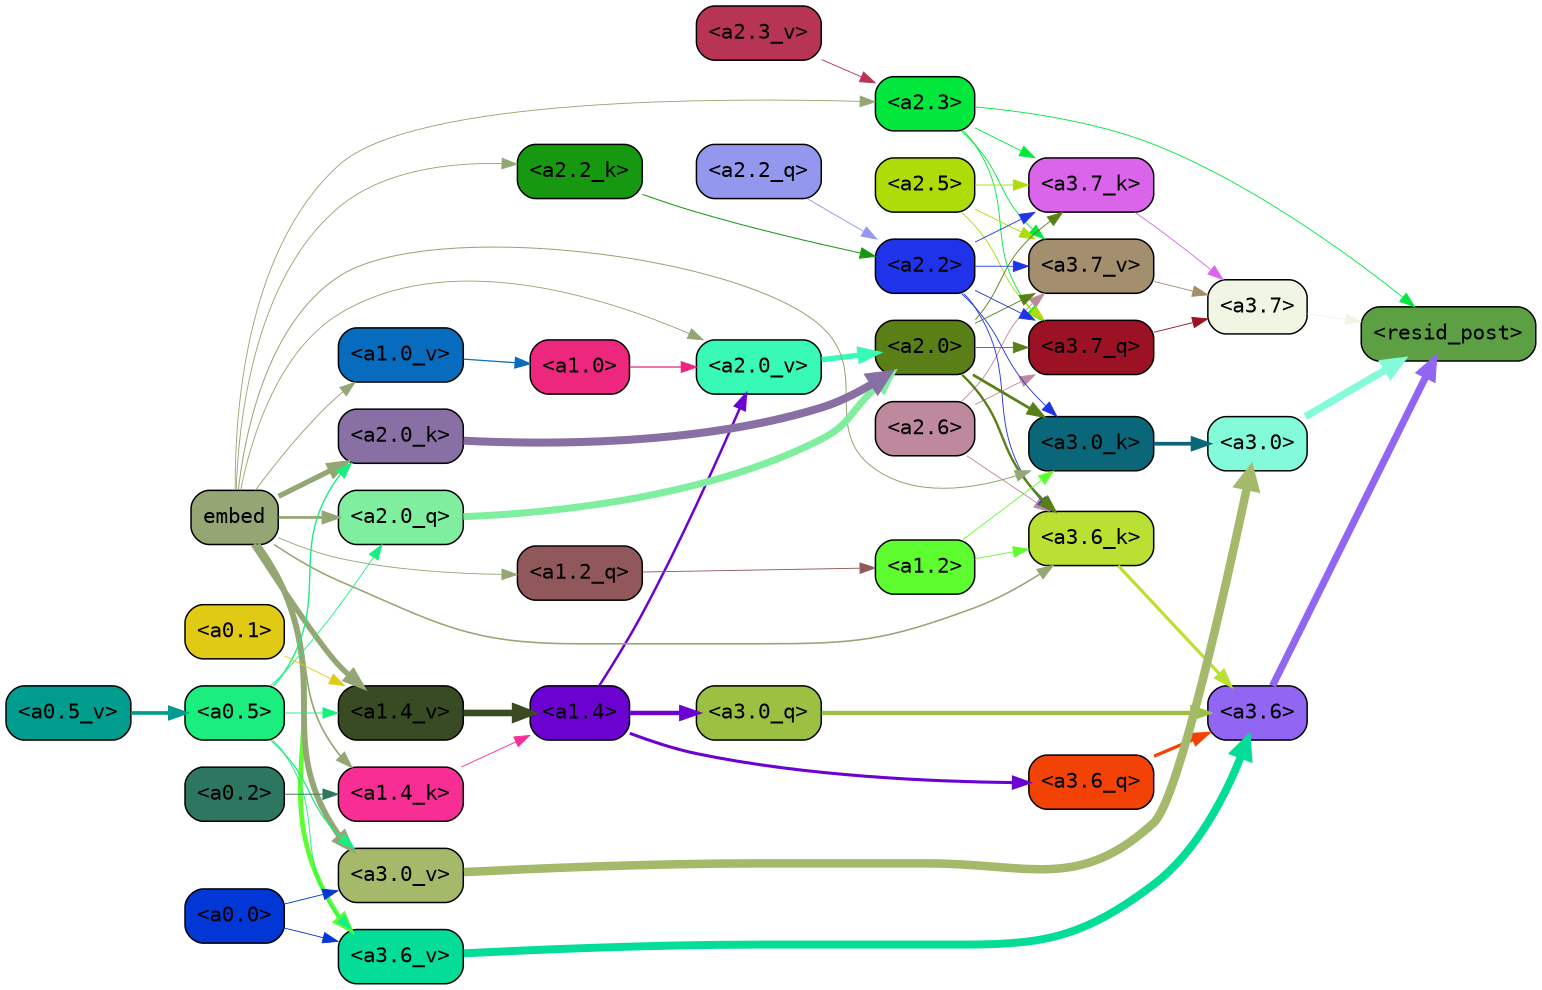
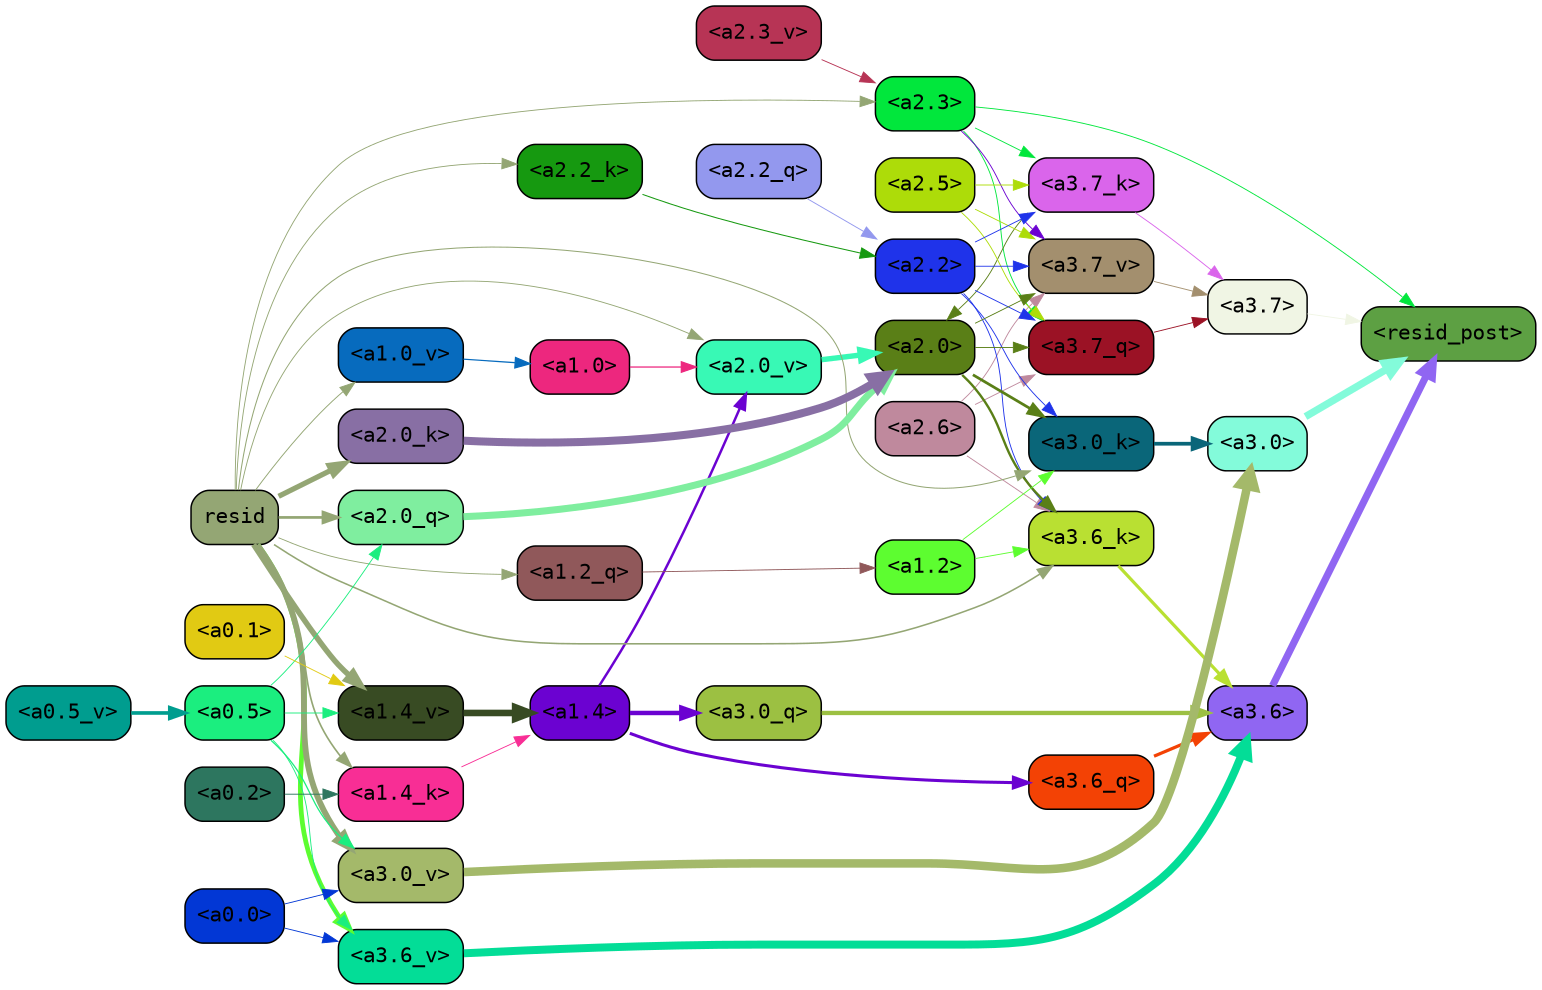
edge "<a2.3>" -> "<a3.7_v>": color #01e73c -> #6b02d1
edge "<a2.0>" -> "<a3.7_k>": reversed
node "embed": label "embed" -> "resid"
edge "<a0.5>" -> "<a2.0_k>": removed
